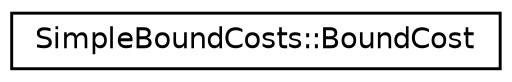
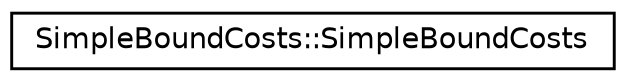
node "SimpleBoundCosts::BoundCost": label "SimpleBoundCosts::BoundCost" -> "SimpleBoundCosts::SimpleBoundCosts"
